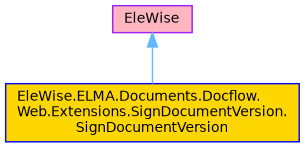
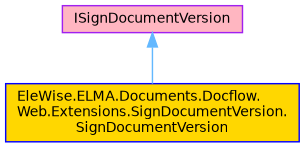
node "EleWise": label "EleWise" -> "ISignDocumentVersion"
